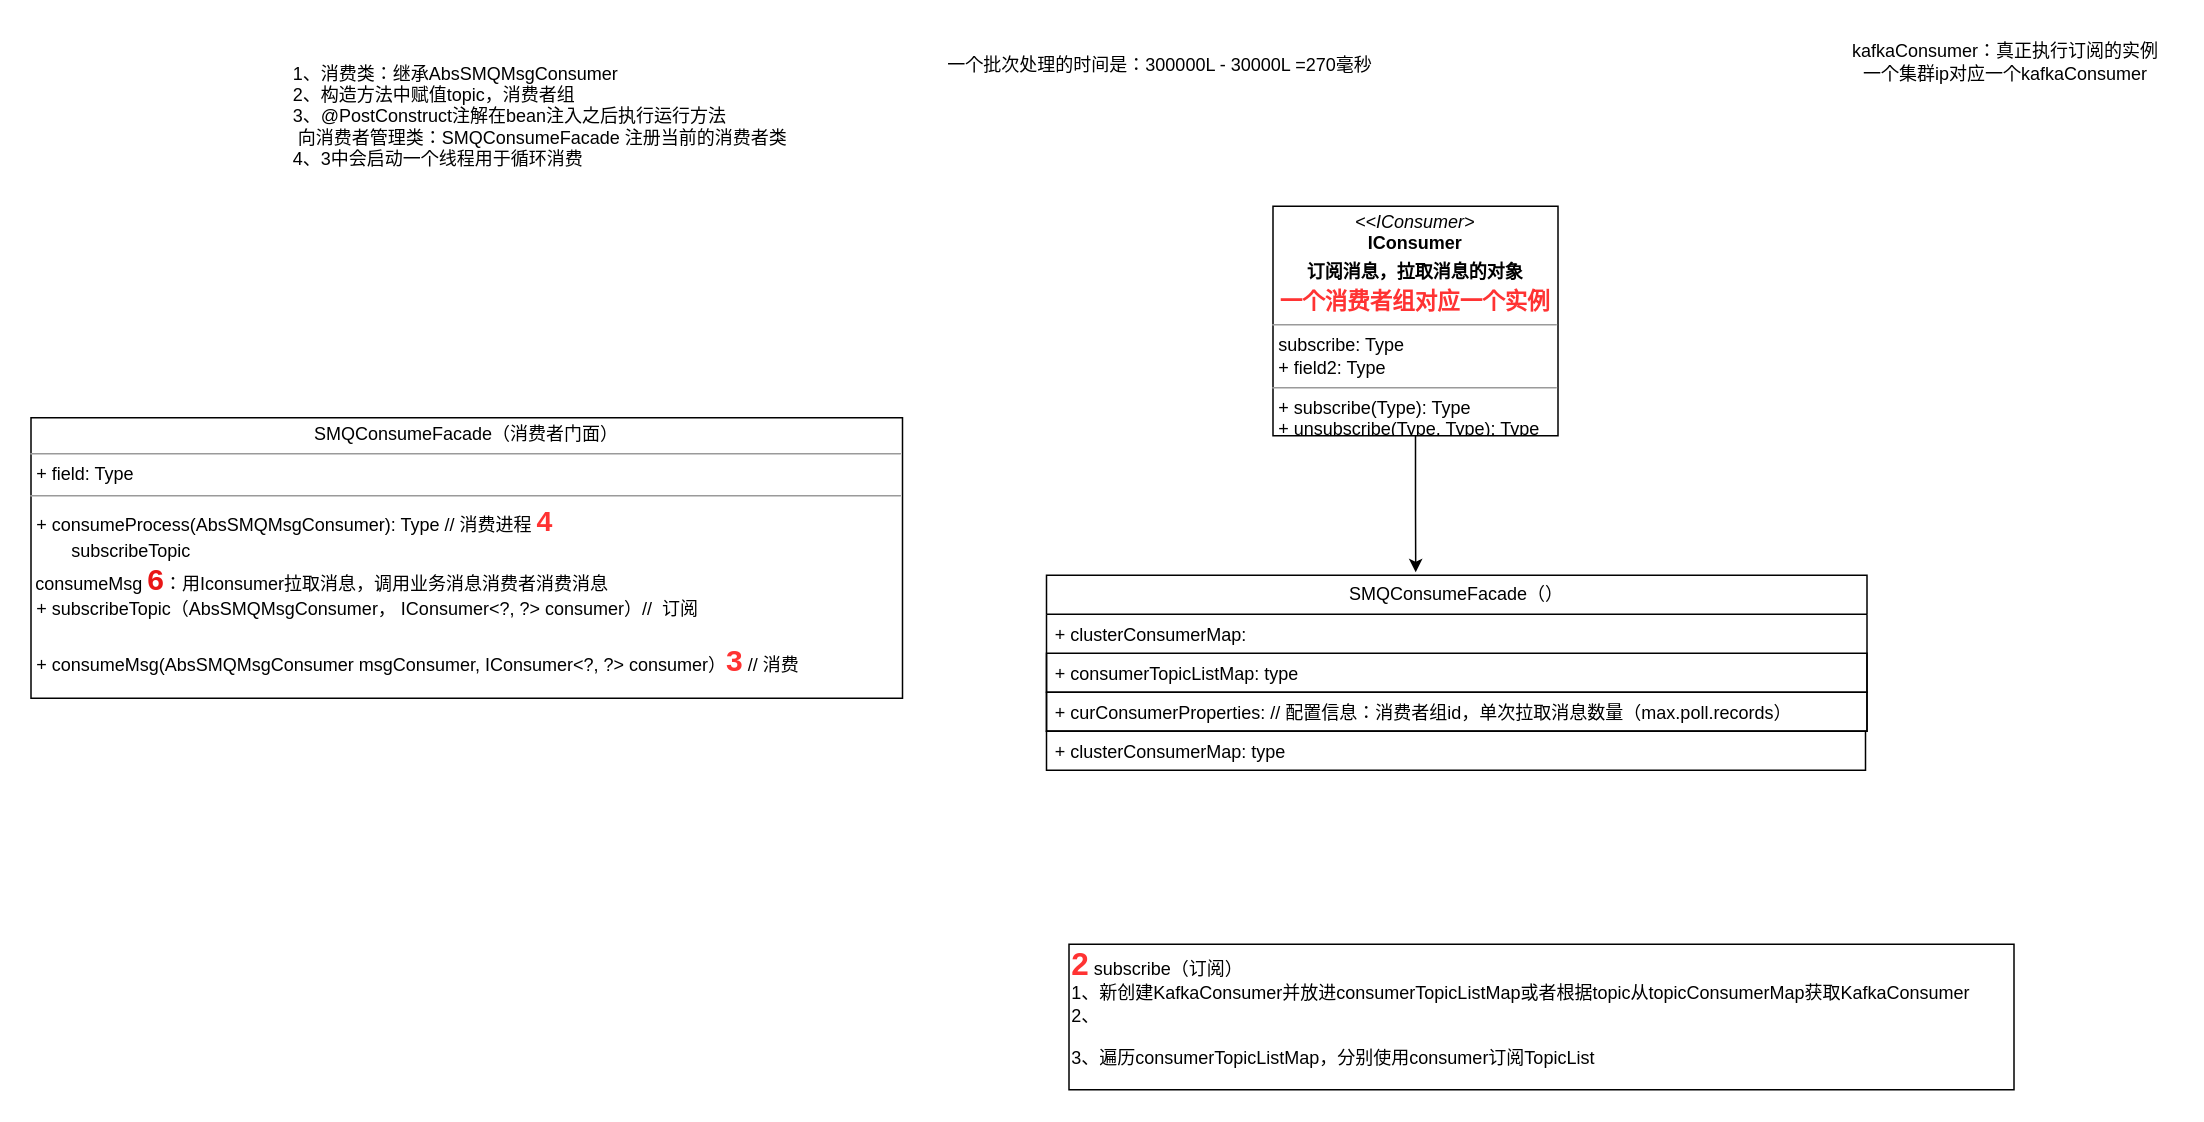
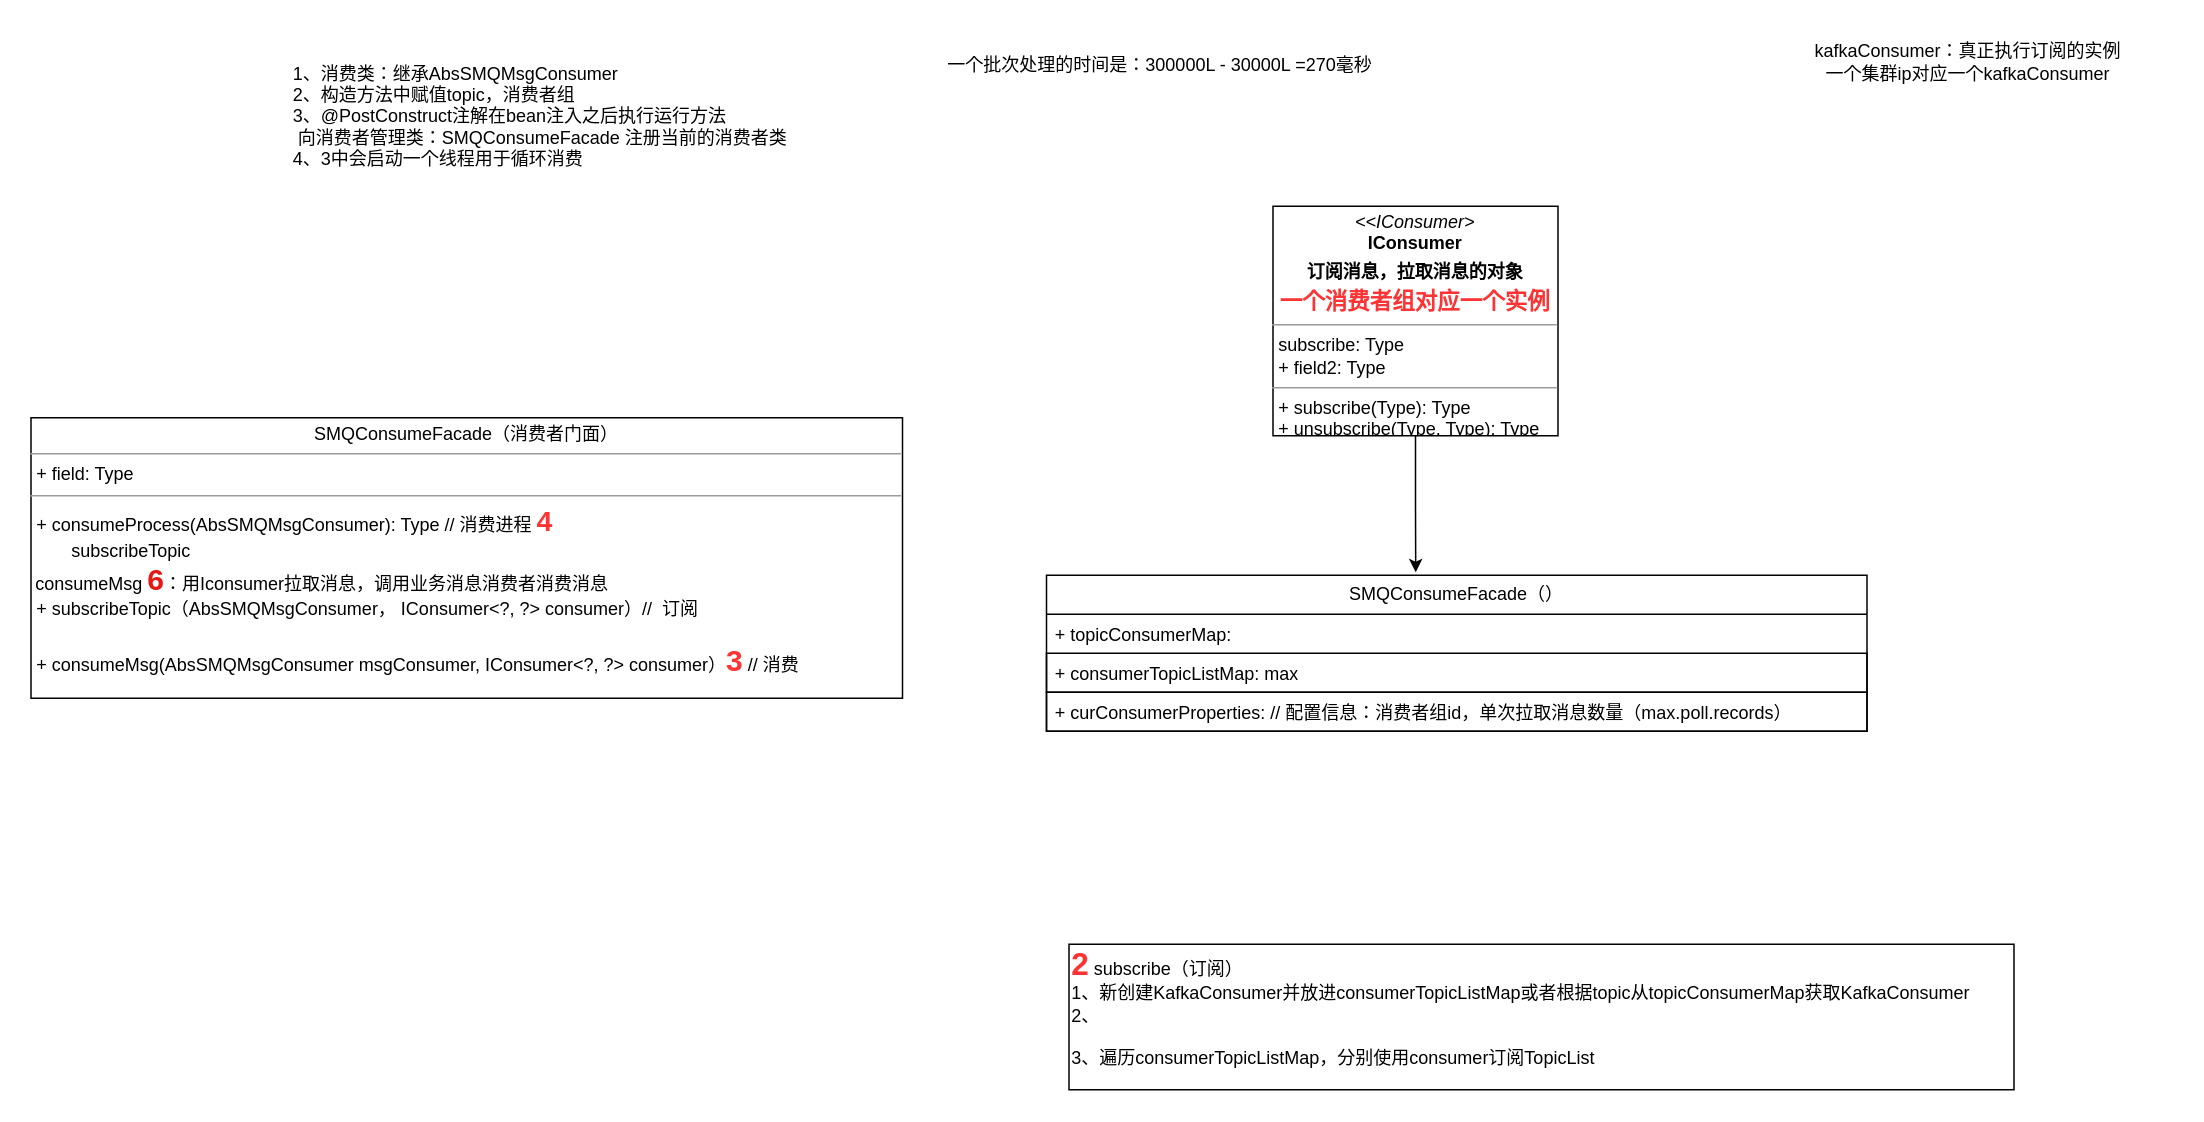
node "kafkaConsumer：真正执行订阅的实例 一个集群ip对应一个kafkaConsumer": moved (2005, 62) -> (1967, 62)
node "+ clusterConsumerMap:": label "+ clusterConsumerMap:" -> "+ topicConsumerMap:"
node "+ consumerTopicListMap: type": label "+ consumerTopicListMap: type" -> "+ consumerTopicListMap: max"
node "+ clusterConsumerMap: type": removed
